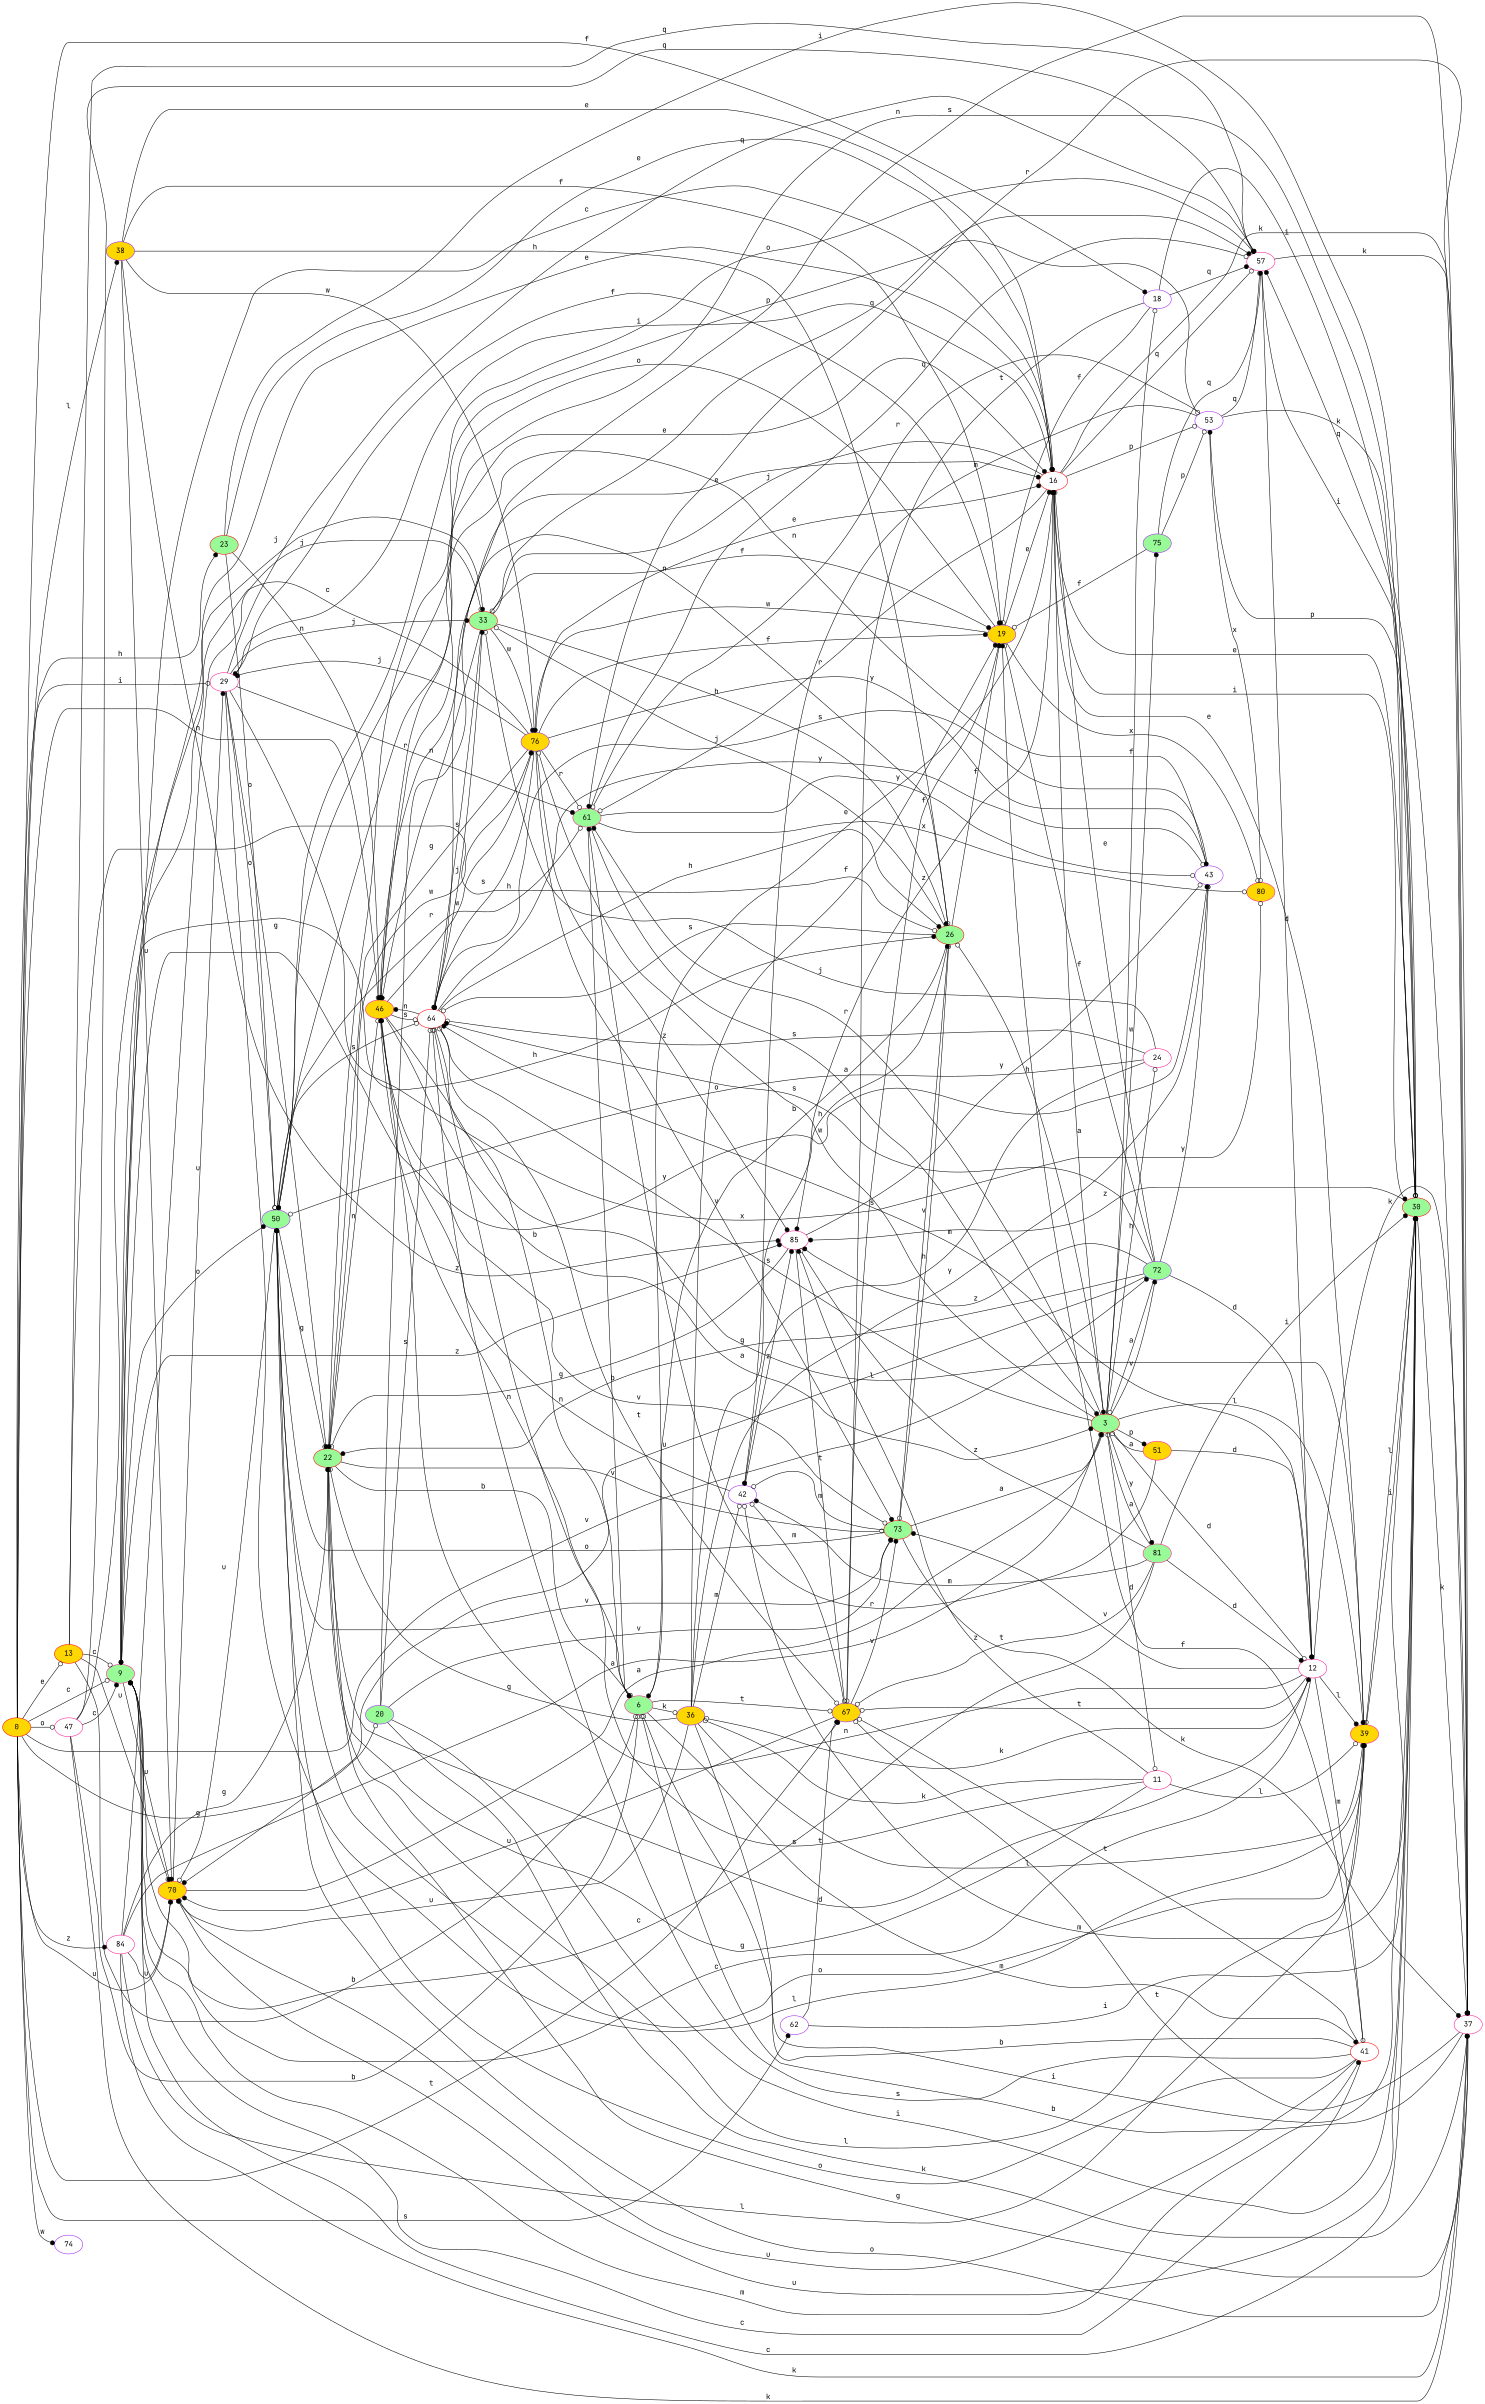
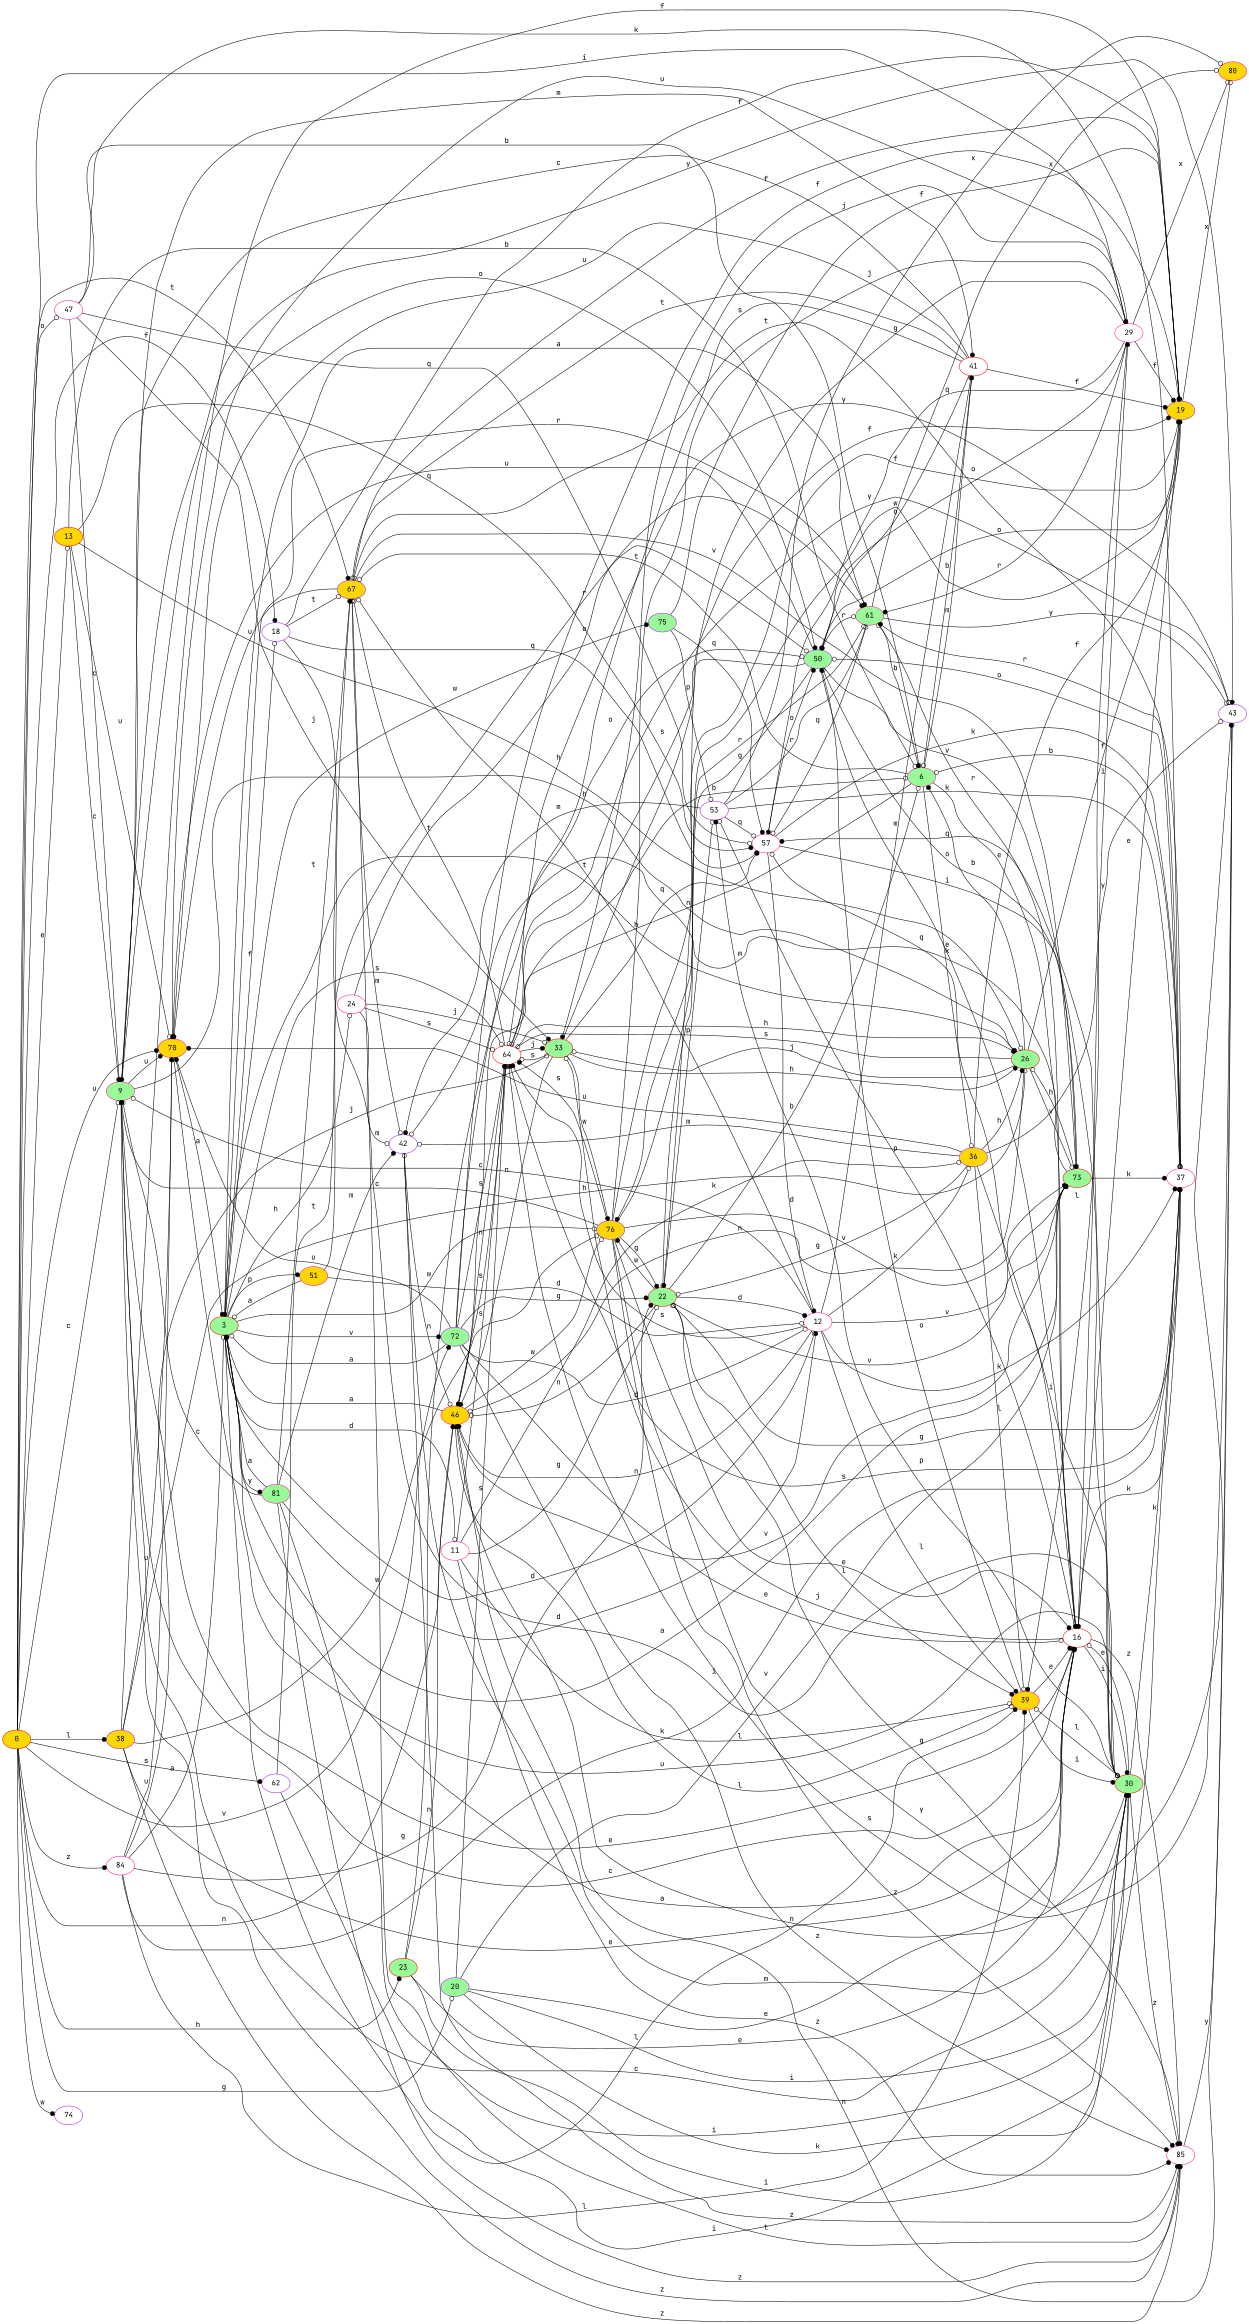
edge "70" -> "29": reversed
